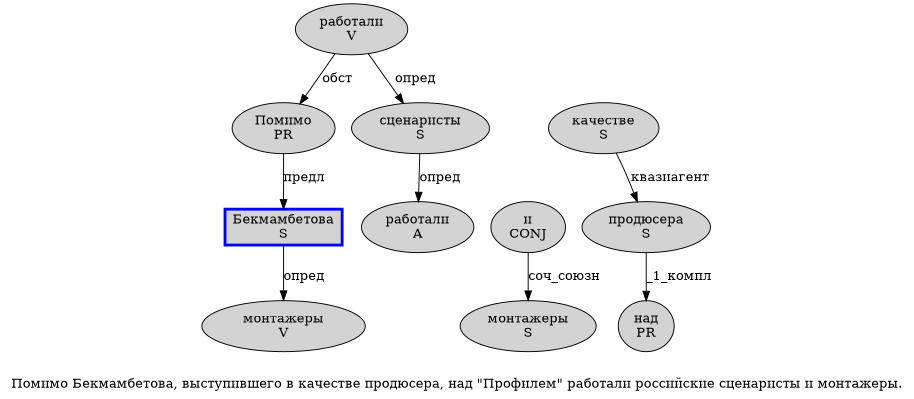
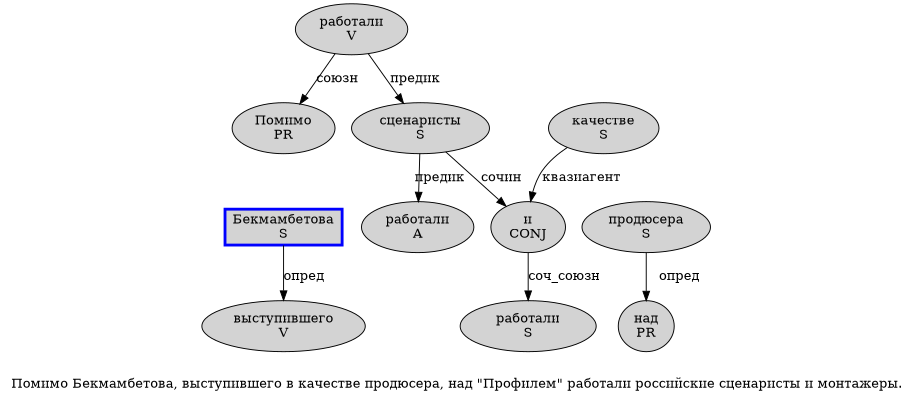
edge "работали V" -> "Помимо PR": label "обст" -> "союзн"
edge "работали V" -> "сценаристы S": label "опред" -> "предик"
edge "качестве S" -> "продюсера S": now "качестве S" -> "и CONJ"
edge "Помимо PR" -> "Бекмамбетова S": removed, label "предл"
edge "сценаристы S" -> "и CONJ": added, label "сочин"
edge "сценаристы S" -> "работали A": label "опред" -> "предик"
edge "продюсера S" -> "над PR": label "_1_компл" -> "опред"
node "монтажеры V": label "монтажеры V" -> "выступившего V"
node "монтажеры S": label "монтажеры S" -> "работали S"
